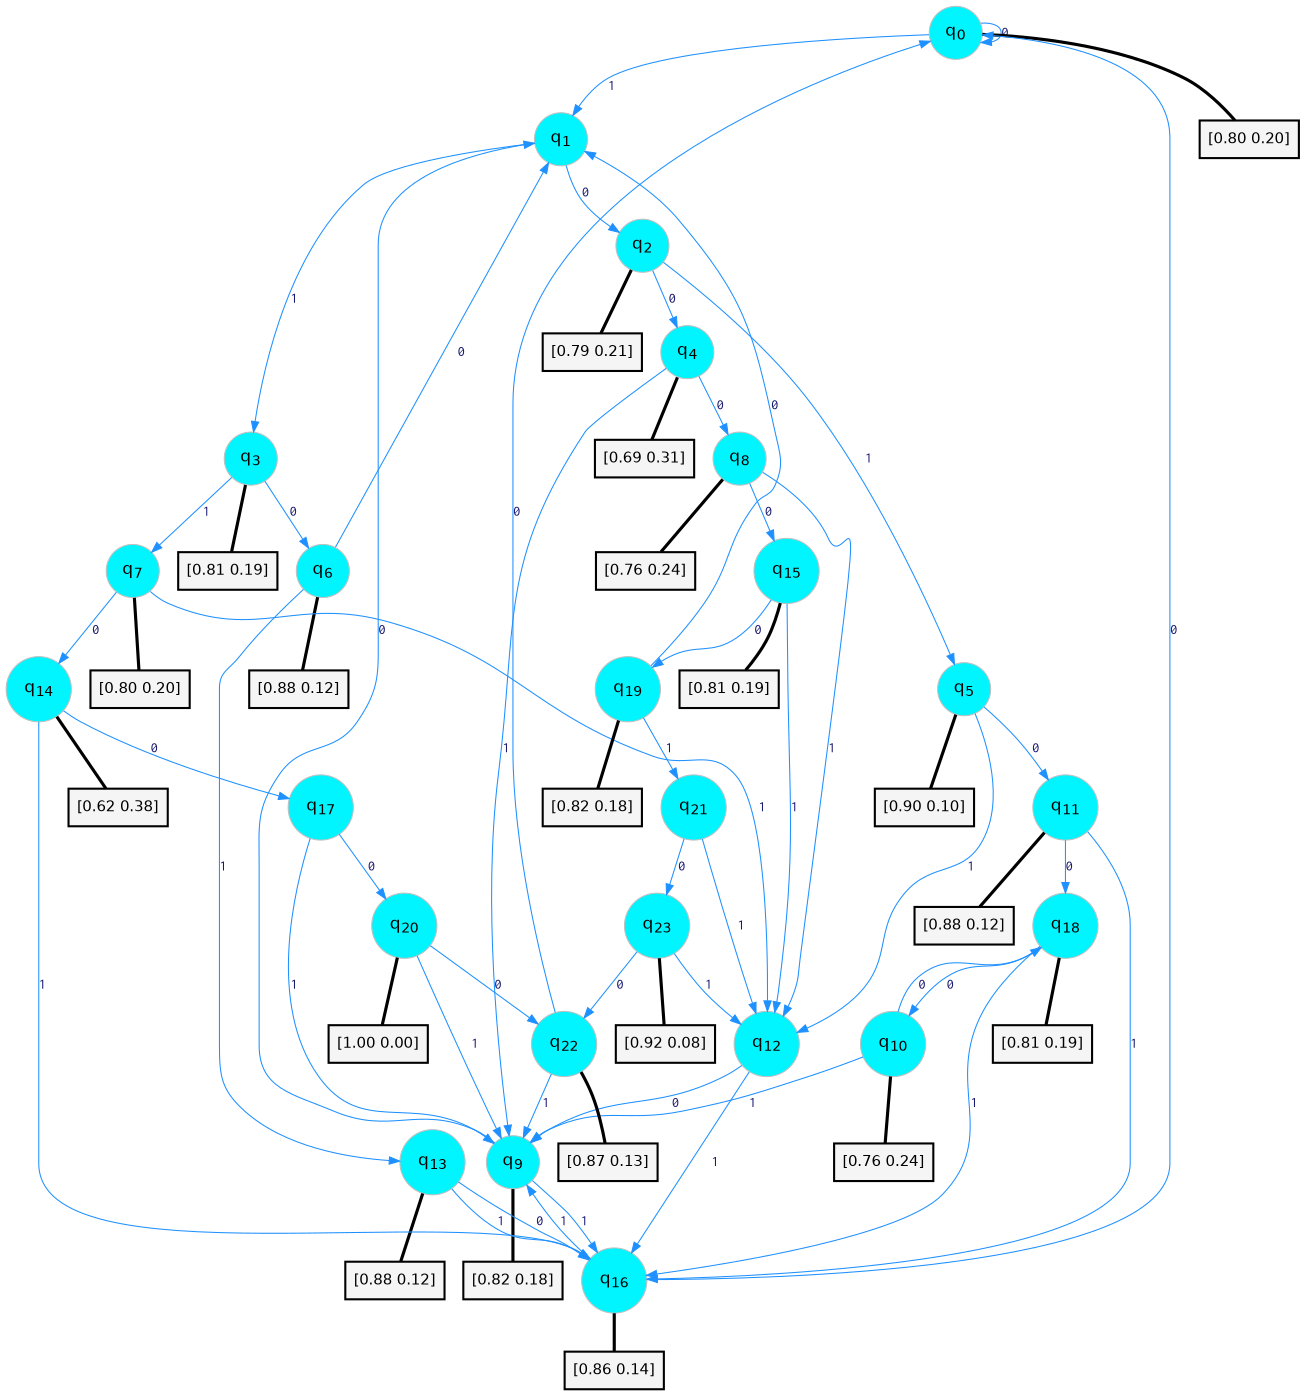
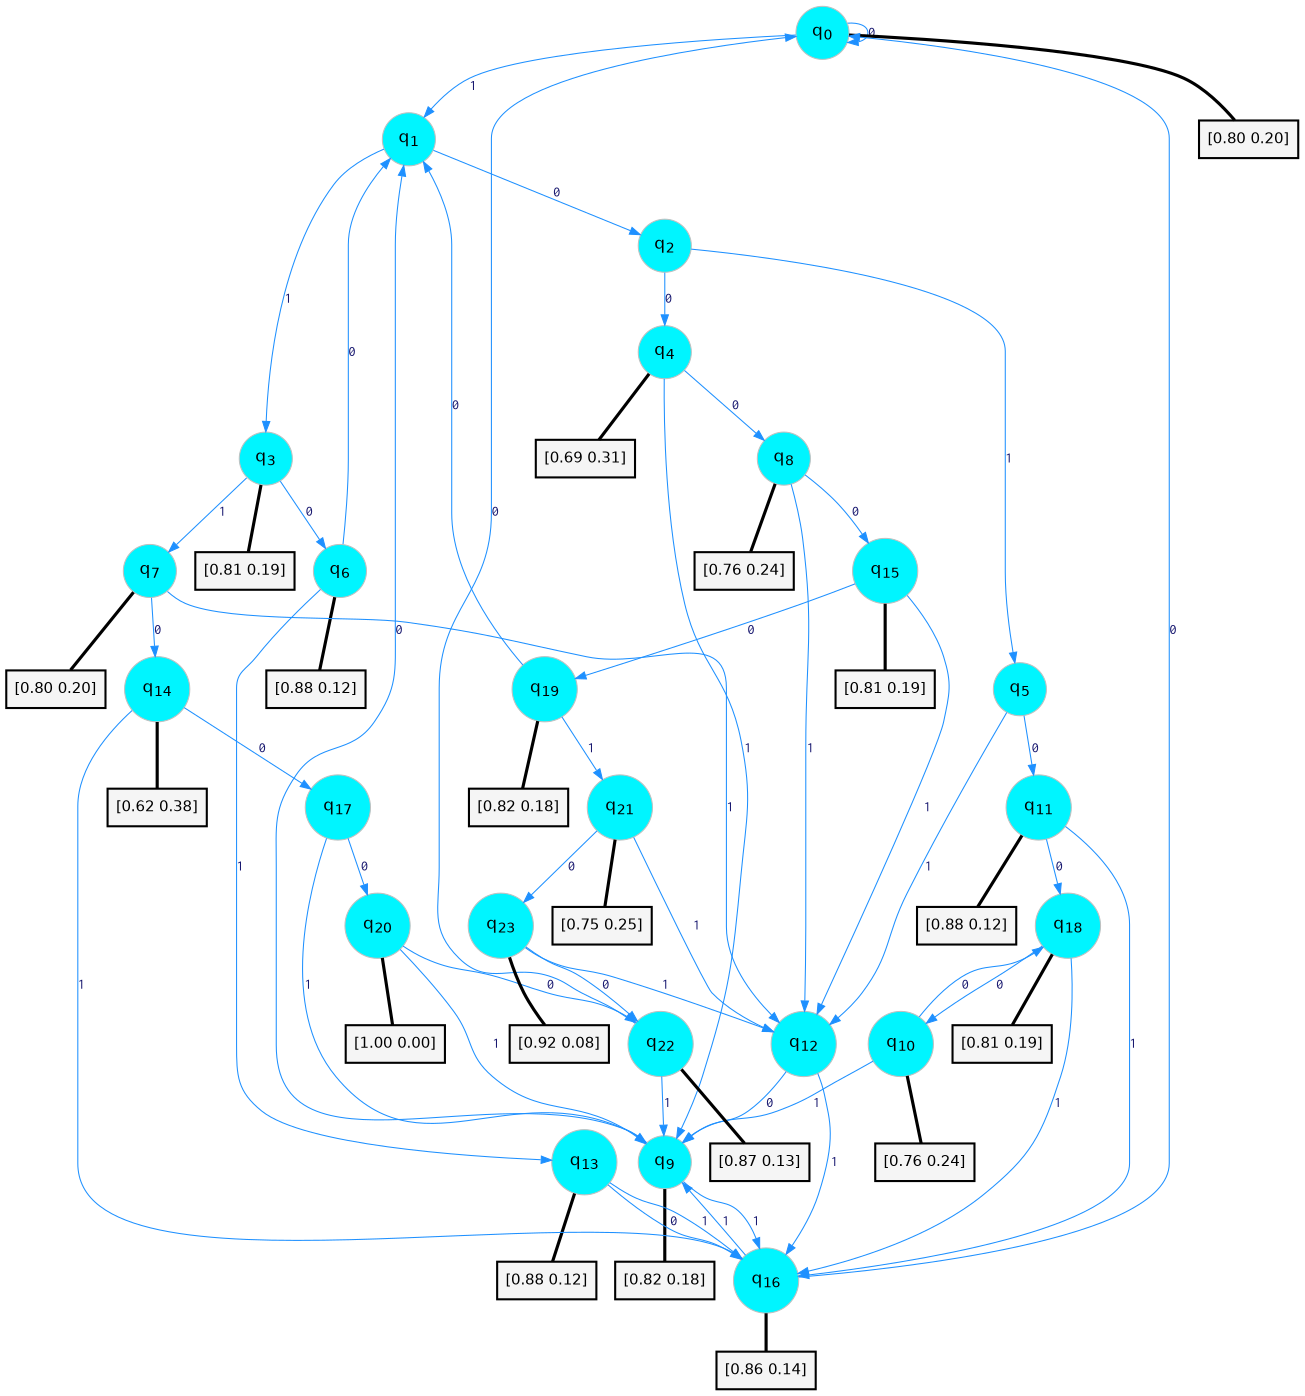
node "[0.79 0.21]": removed
node "[0.90 0.10]": removed
node "[0.75 0.25]": added
